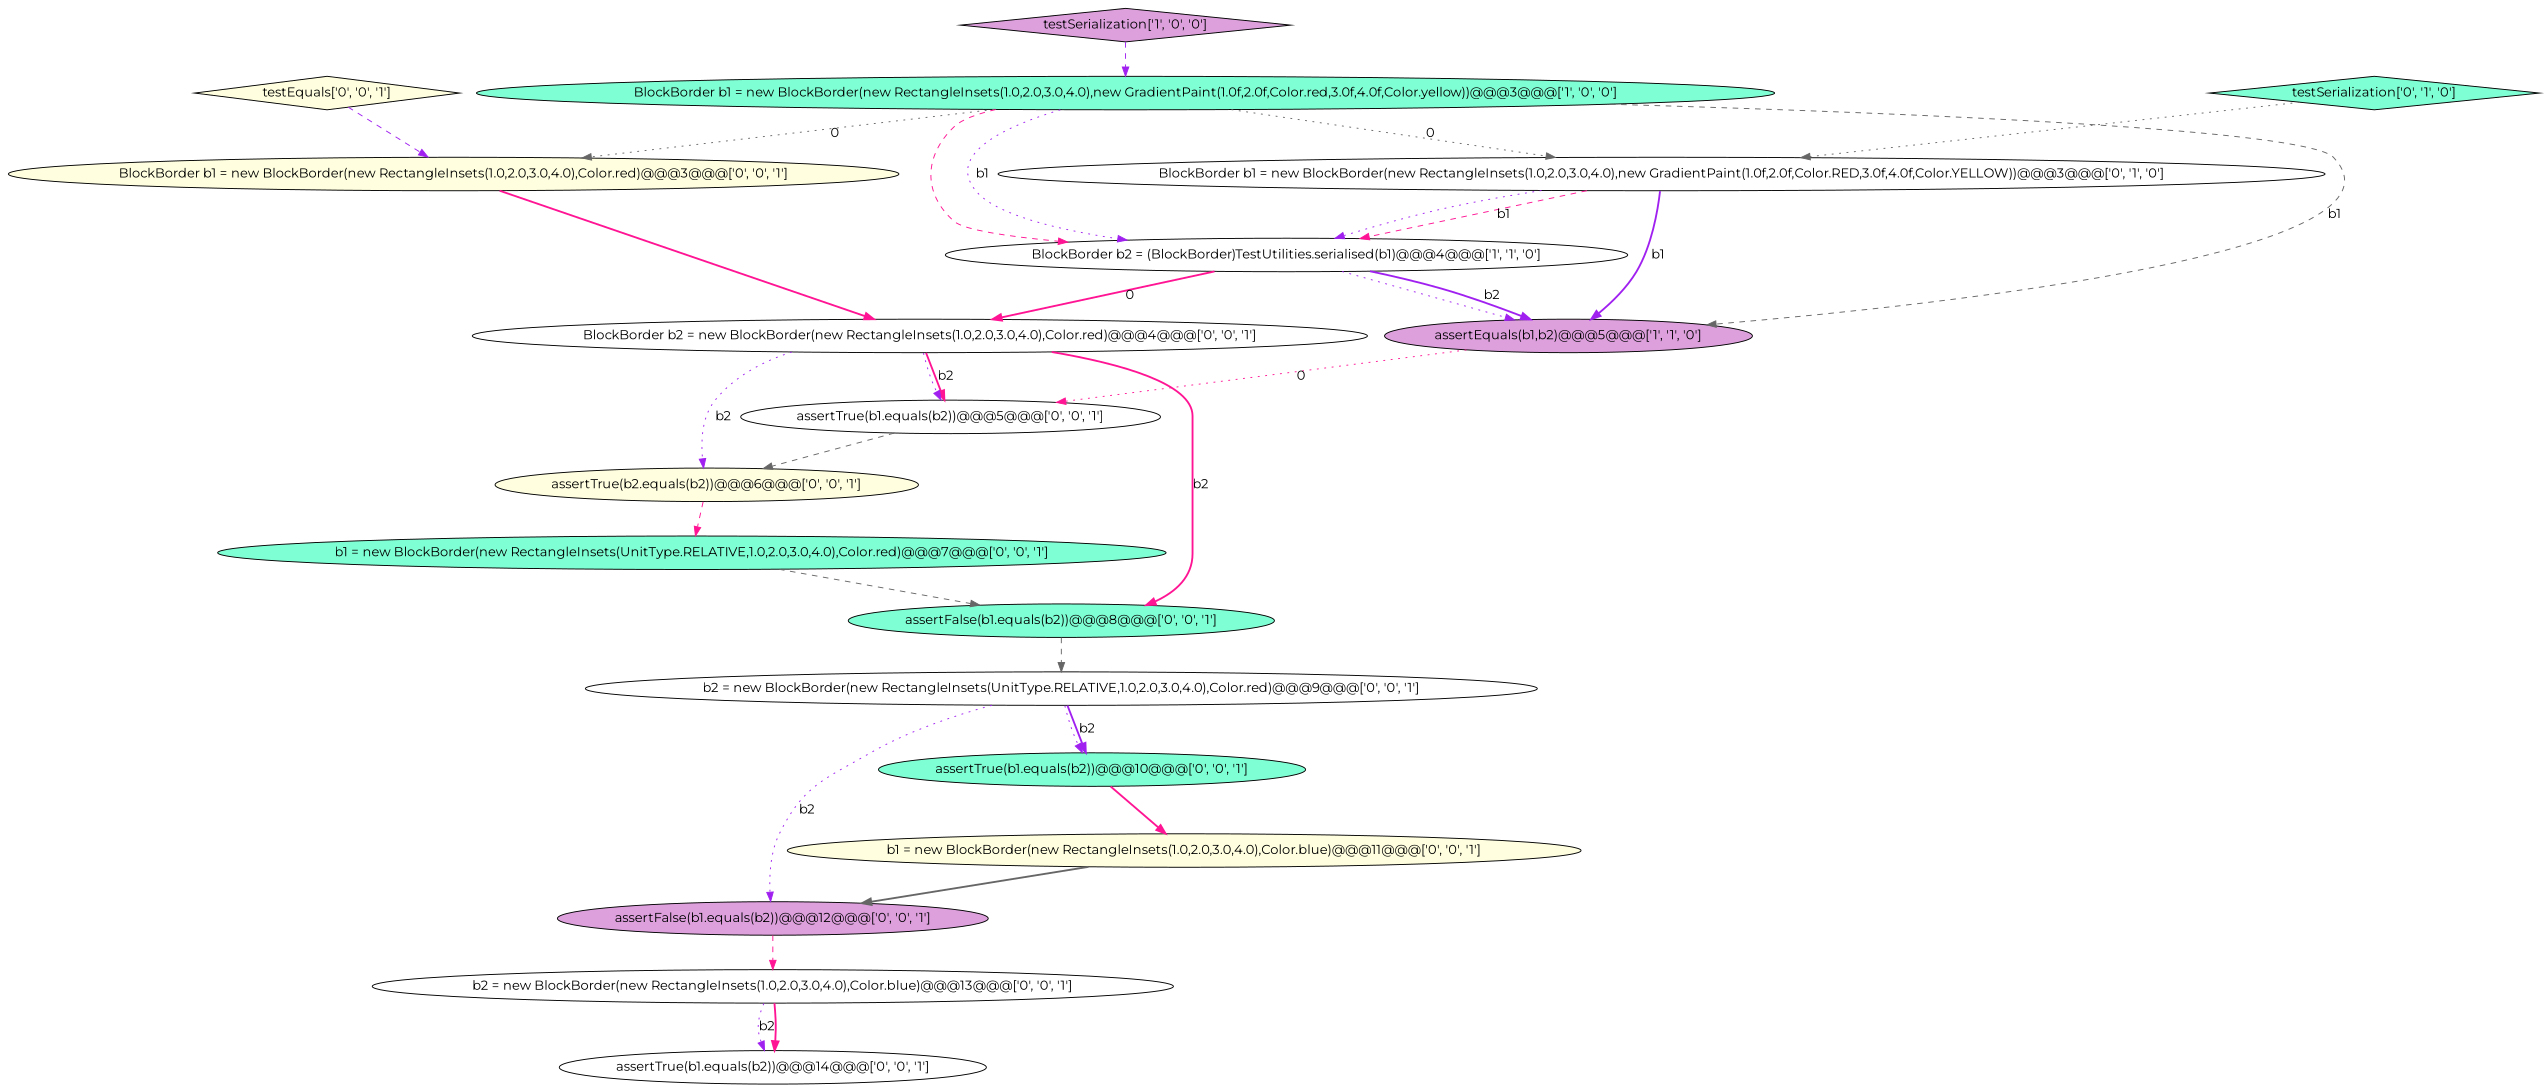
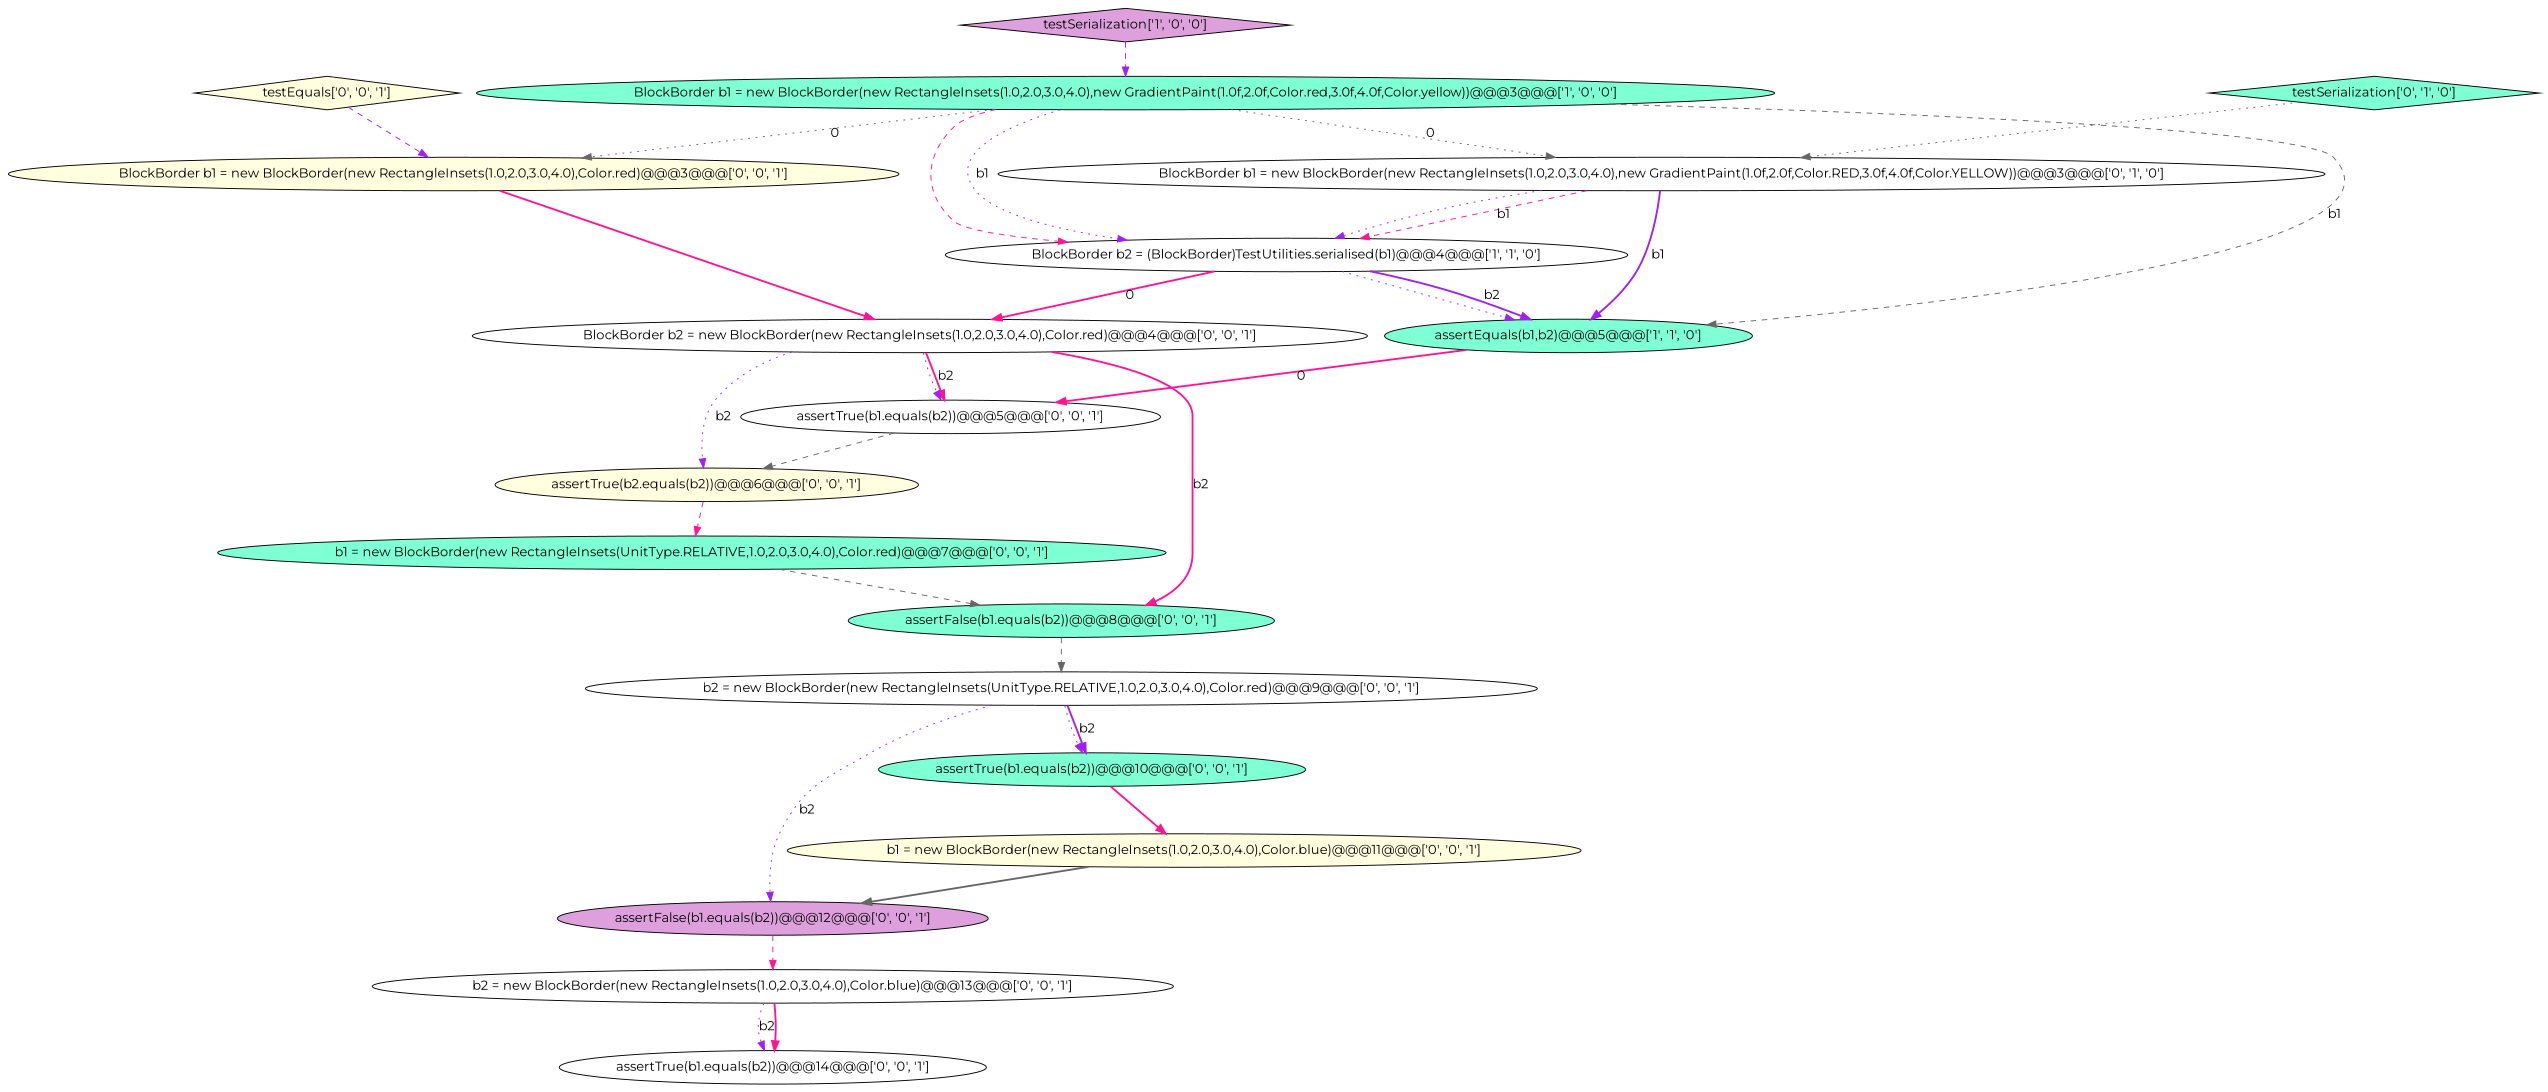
node "assertEquals(b1,b2)@@@5@@@['1', '1', '0']": fillcolor plum -> aquamarine
edge "assertEquals(b1,b2)@@@5@@@['1', '1', '0']" -> "assertTrue(b1.equals(b2))@@@5@@@['0', '0', '1']": style dotted -> bold
